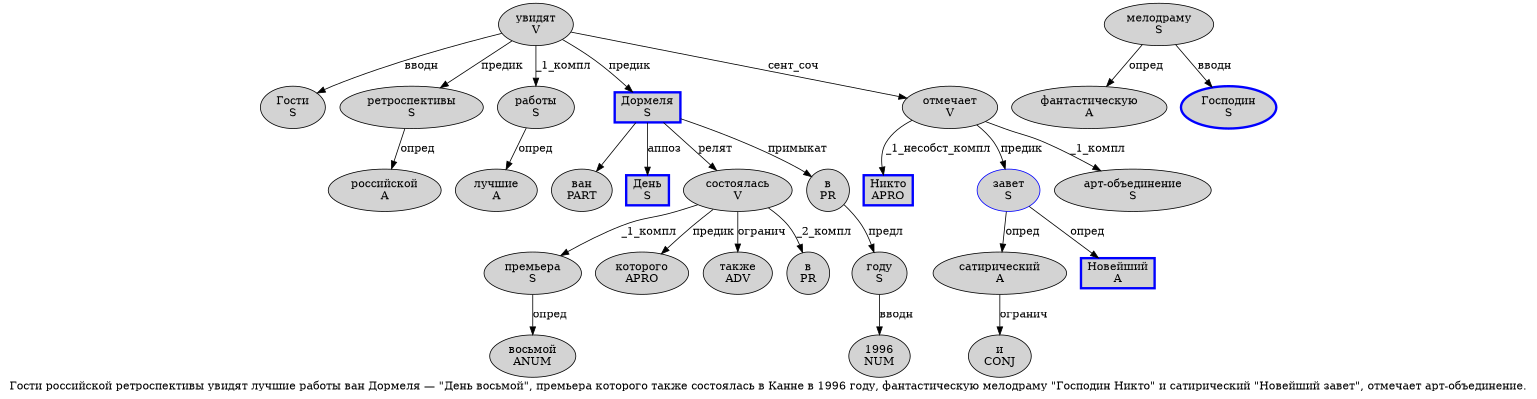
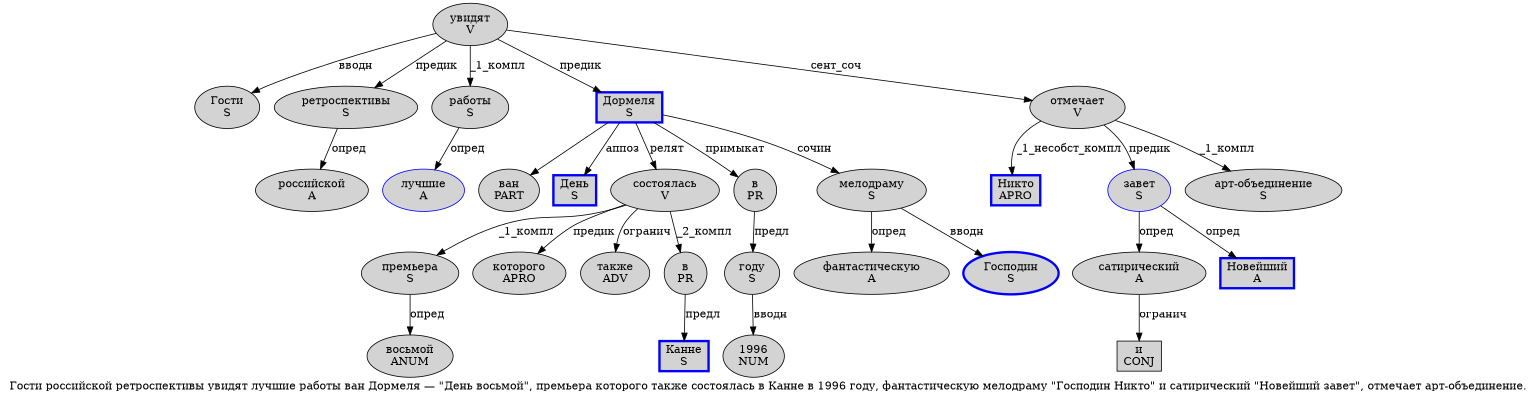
edge "Дормеля S" -> "мелодраму S": added, label "сочин"
node "лучшие A": color black -> blue
node "Канне S": added
node "и CONJ": shape ellipse -> box
